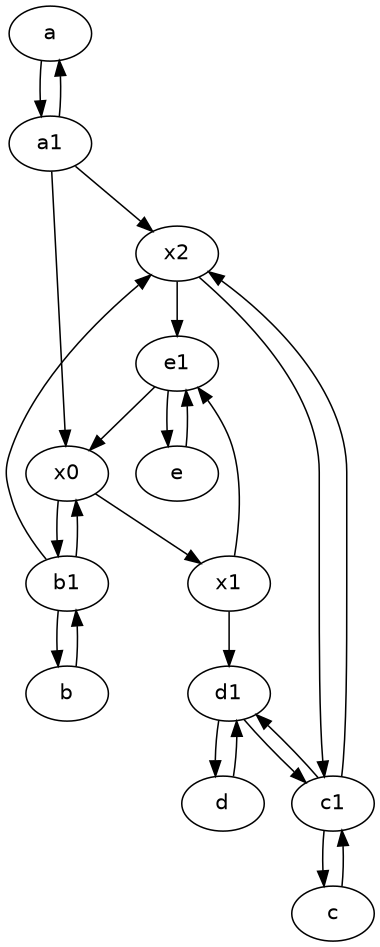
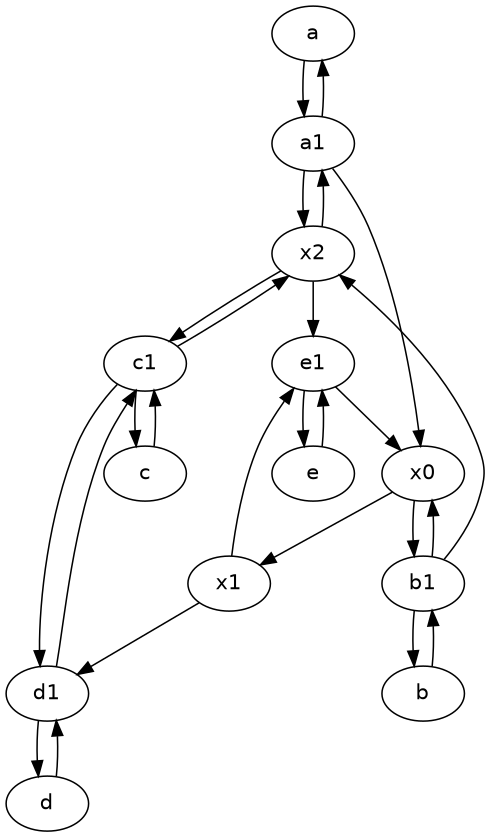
edge "x2" -> "a1": added
